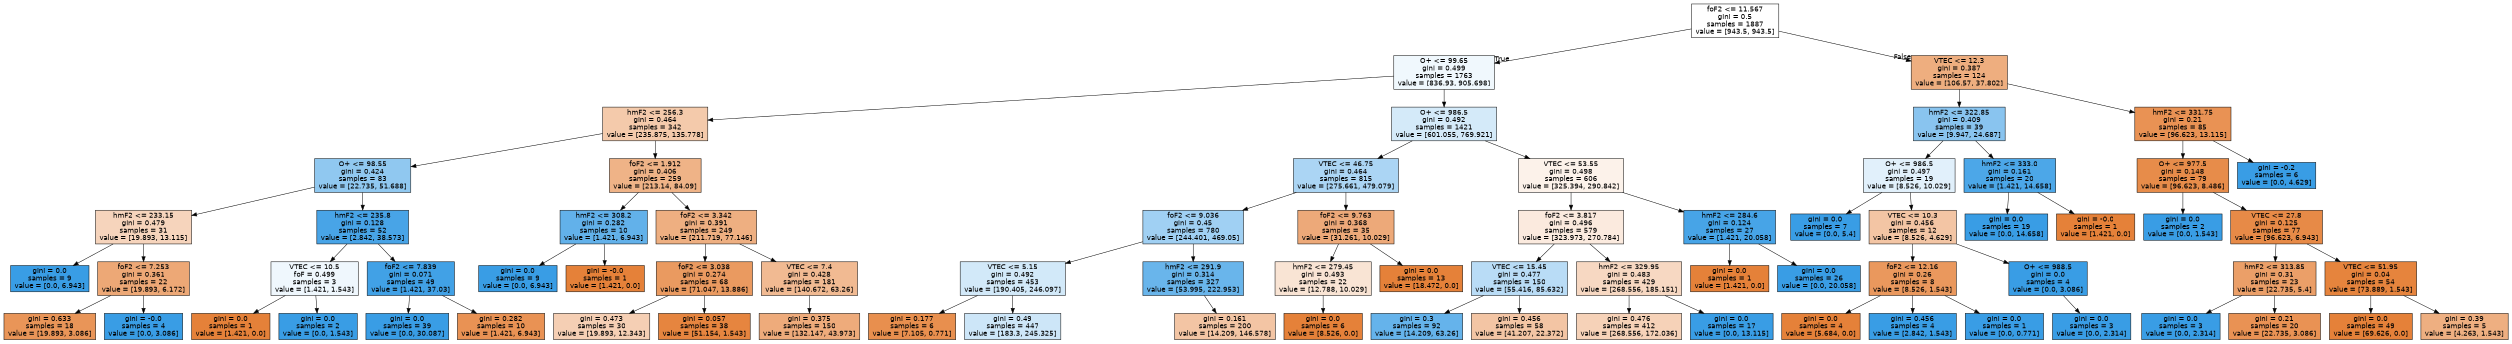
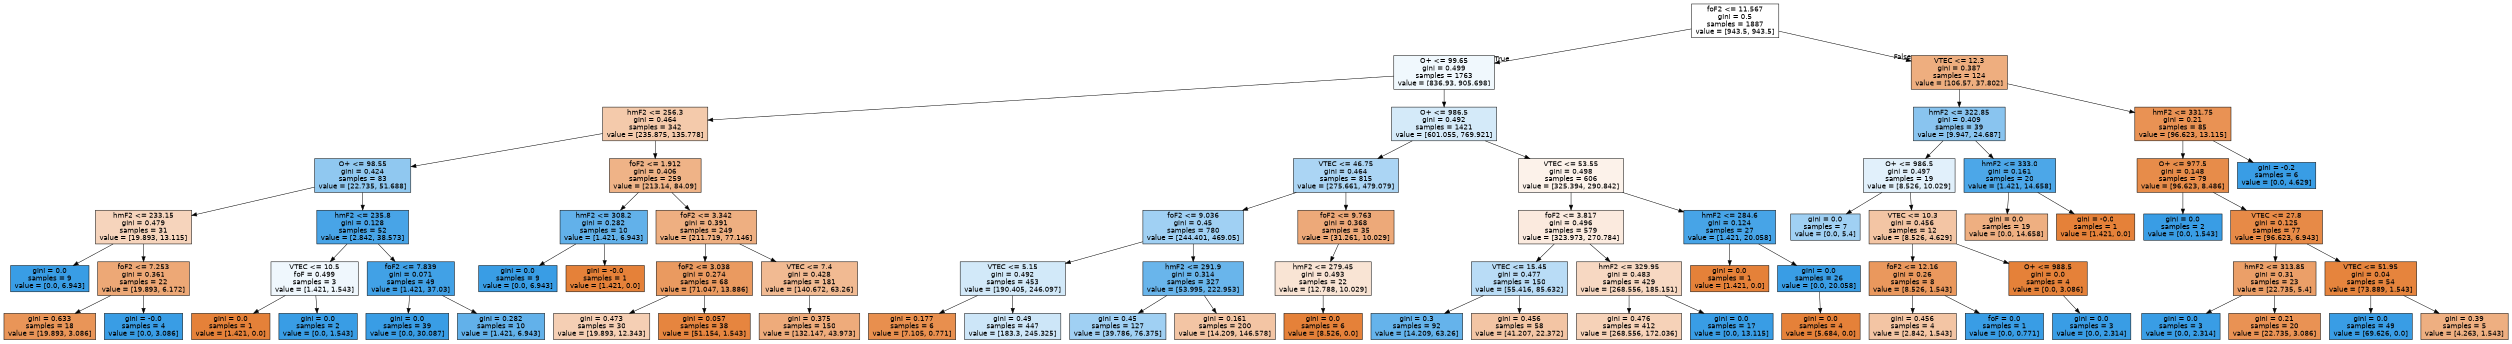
node "gini = 0.0 samples = 7 value = [0.0, 5.4]": fillcolor #399de5 -> #a0d0f3
node "gini = 0.0 samples = 19 value = [0.0, 14.658]": fillcolor #399de5 -> #eeaf81
node "gini = 0.0 samples = 13 value = [18.472, 0.0]": removed
node "O+ <= 988.5 gini = 0.0 samples = 4 value = [0.0, 3.086]": fillcolor #399de5 -> #e58139
edge "foF2 <= 12.16 gini = 0.26 samples = 8 value = [8.526, 1.543]" -> "gini = 0.0 samples = 4 value = [5.684, 0.0]": now "gini = 0.0 samples = 26 value = [0.0, 20.058]" -> "gini = 0.0 samples = 4 value = [5.684, 0.0]"
node "gini = 0.282 samples = 10 value = [1.421, 6.943]": fillcolor #e99254 -> #62b1ea
node "gini = 0.45 samples = 127 value = [39.786, 76.375]": added
node "gini = 0.456 samples = 4 value = [2.842, 1.543]": fillcolor #399de5 -> #f3c5a4
node "gini = 0.0 samples = 1 value = [0.0, 0.771]": label "gini = 0.0 samples = 1 value = [0.0, 0.771]" -> "foF = 0.0 samples = 1 value = [0.0, 0.771]"
node "gini = 0.0 samples = 49 value = [69.626, 0.0]": fillcolor #e58139 -> #399de5
